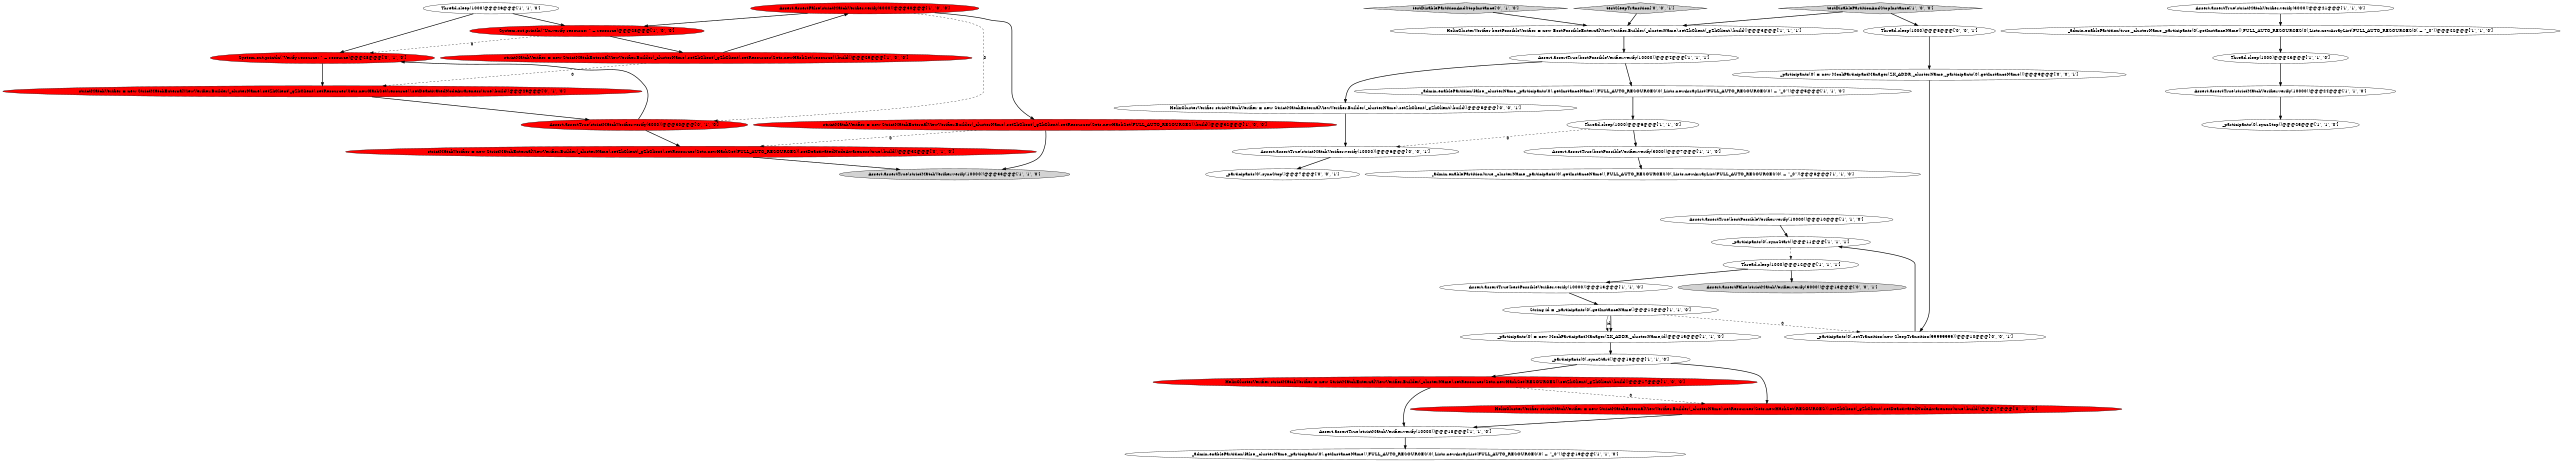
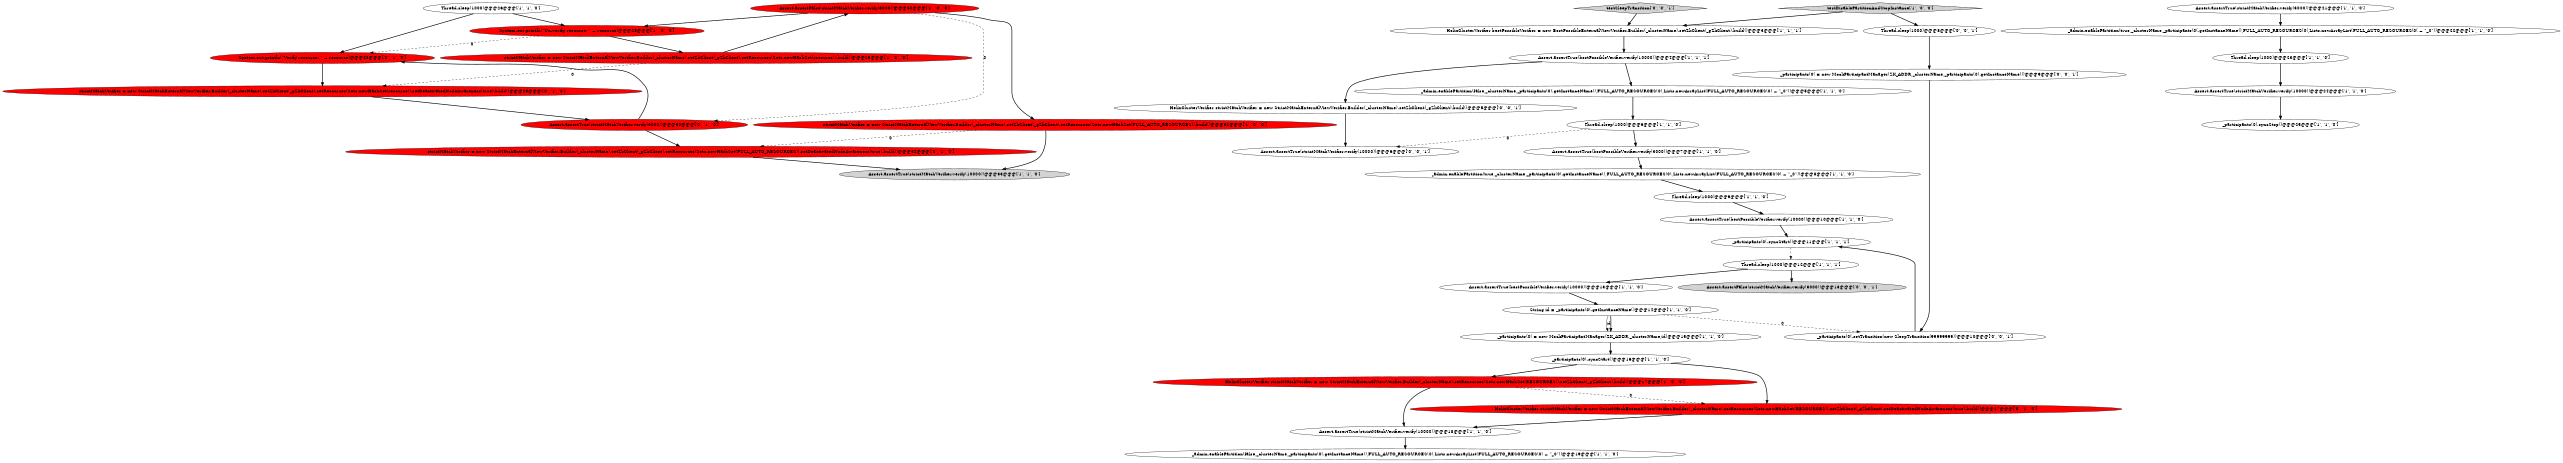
node "testDisablePartitionAndStopInstance['0', '1', '0']": removed
node "_participants(0(.syncStop()@@@7@@@['0', '0', '1']": removed
node "Thread.sleep(1000)@@@9@@@['1', '1', '0']": added
